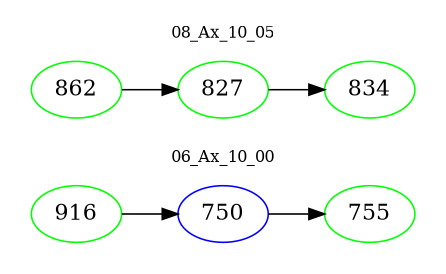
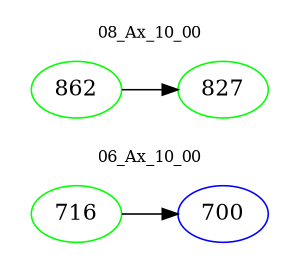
cluster "08_Ax_10_05": label "08_Ax_10_05" -> "08_Ax_10_00"
node "834": removed
node "916": label "916" -> "716"
node "750": label "750" -> "700"
node "755": removed
